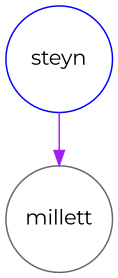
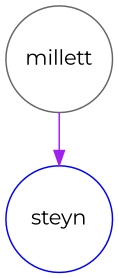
edge "steyn" -> "millett": reversed
